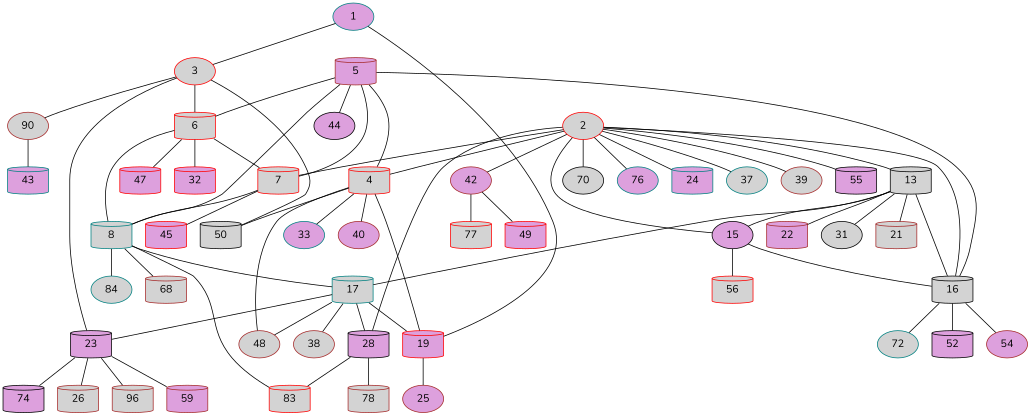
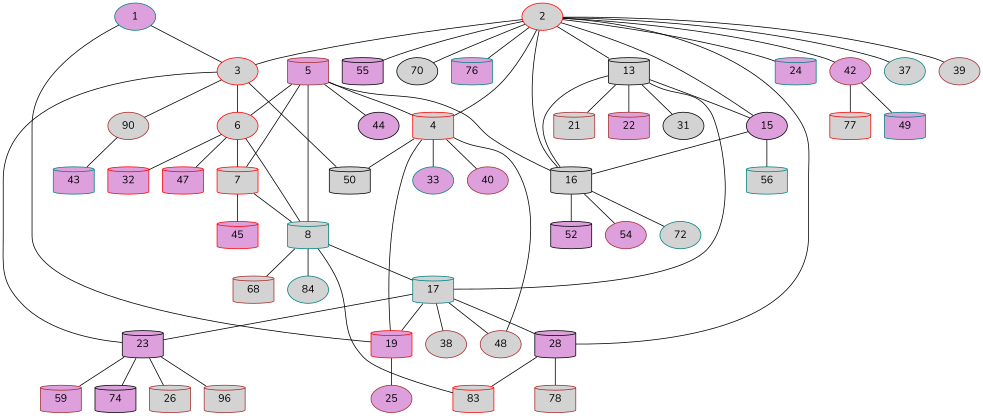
node "6": shape cylinder -> ellipse
edge "2" -- "7": now "2" -- "3"
node "76": shape ellipse -> cylinder
node "49": color red -> teal
node "56": color red -> teal
